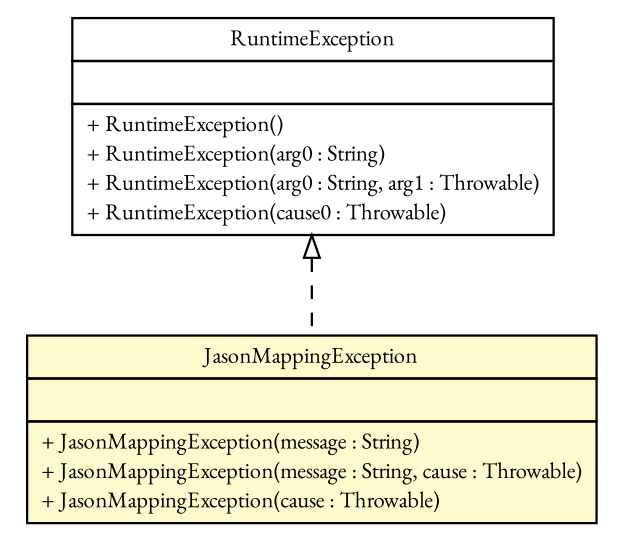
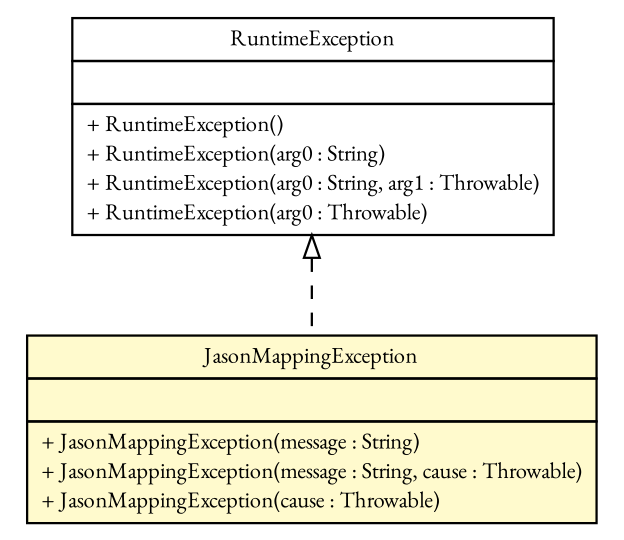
node "RuntimeException": text "+ RuntimeException(cause0 : Throwable)" -> "+ RuntimeException(arg0 : Throwable)"
